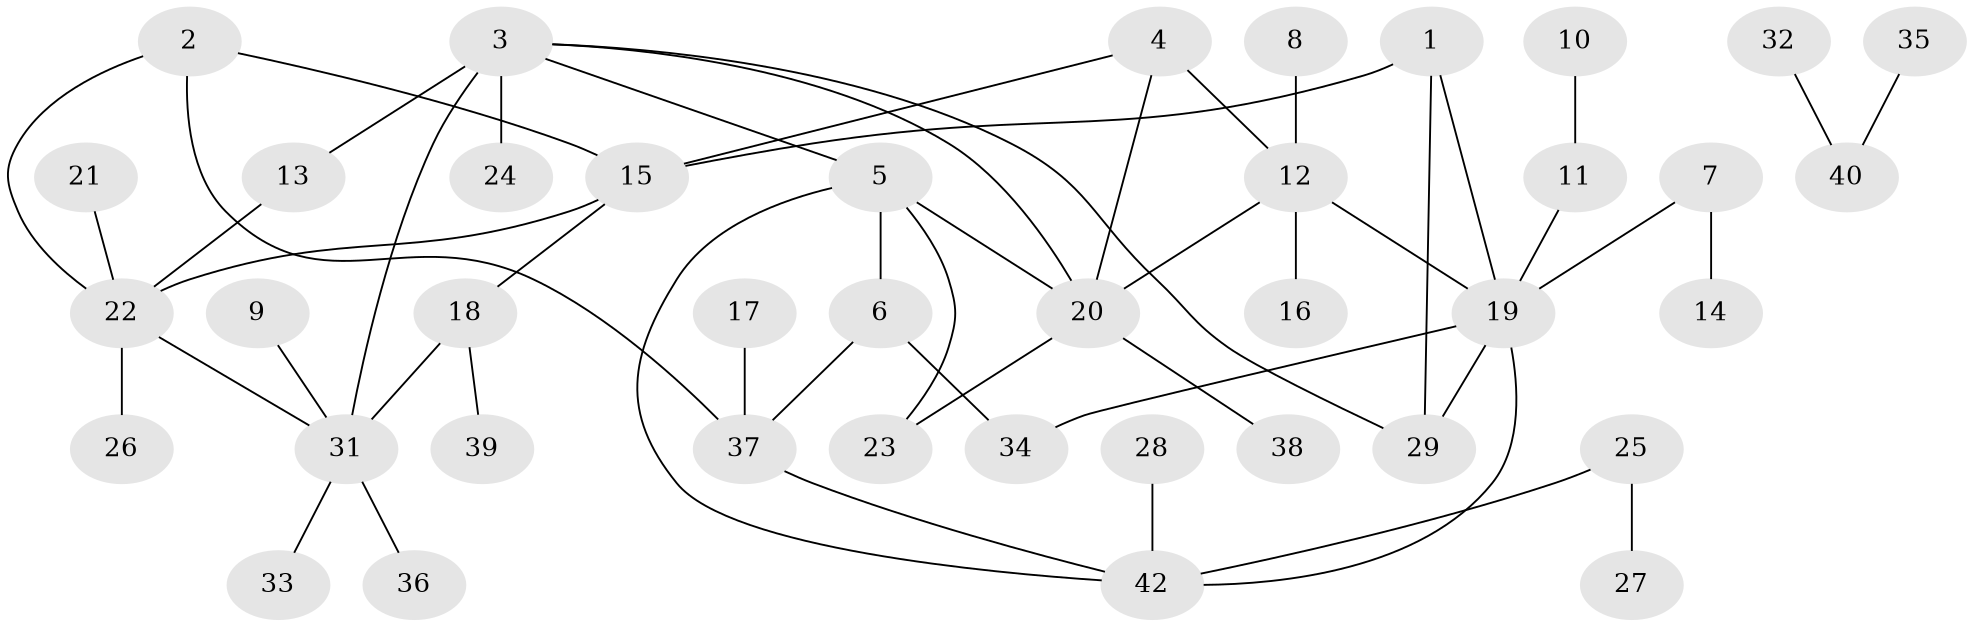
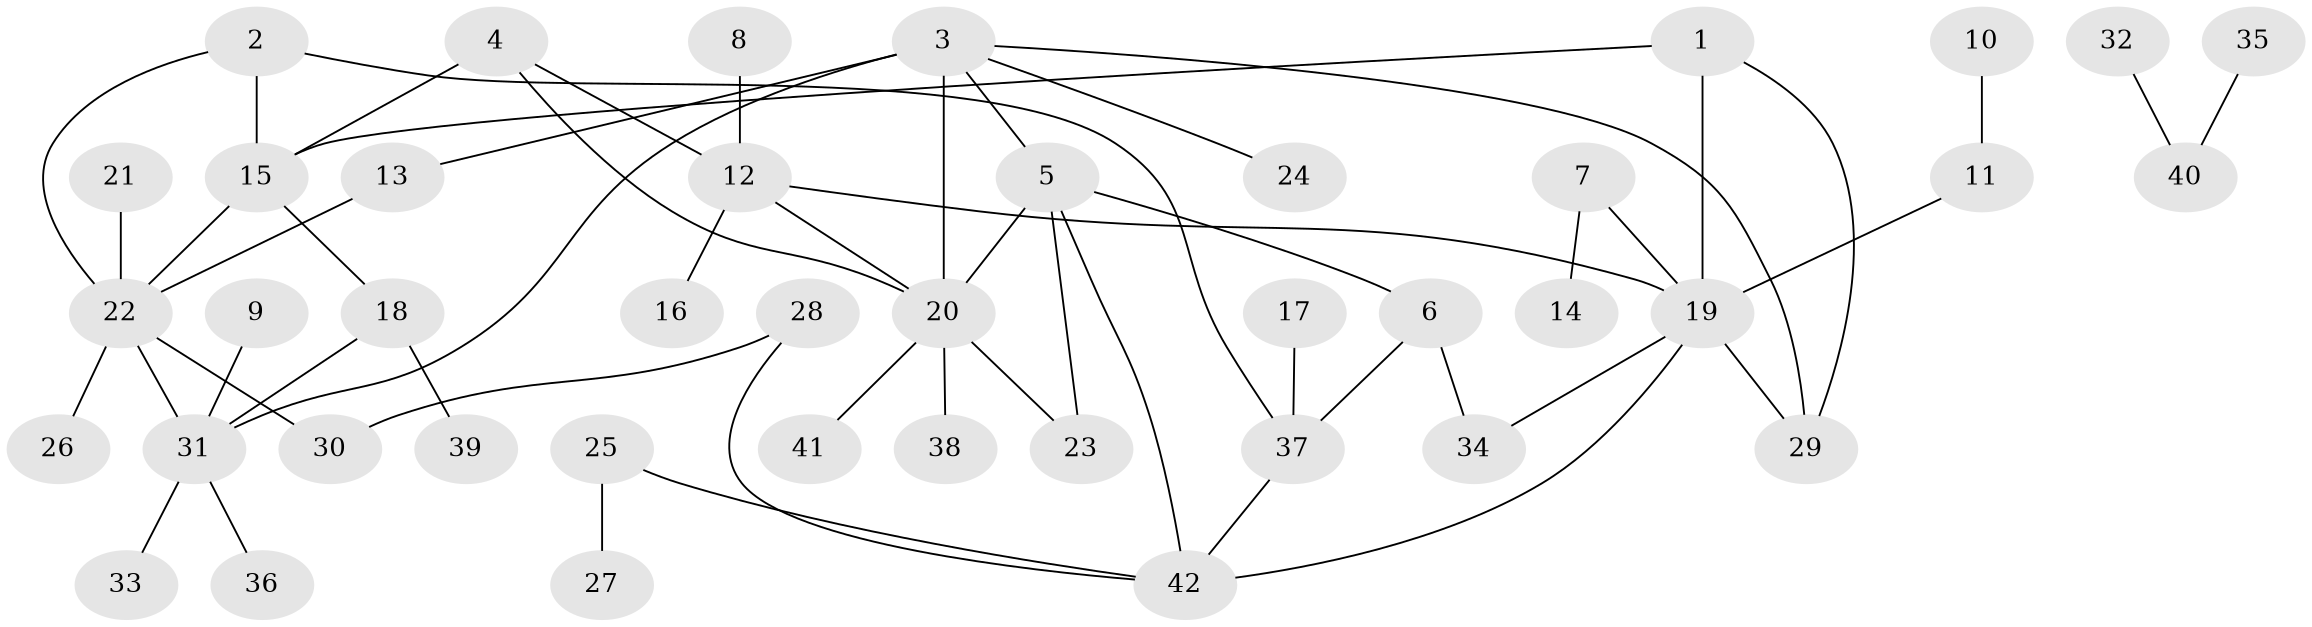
node "30": added
node "41": added
